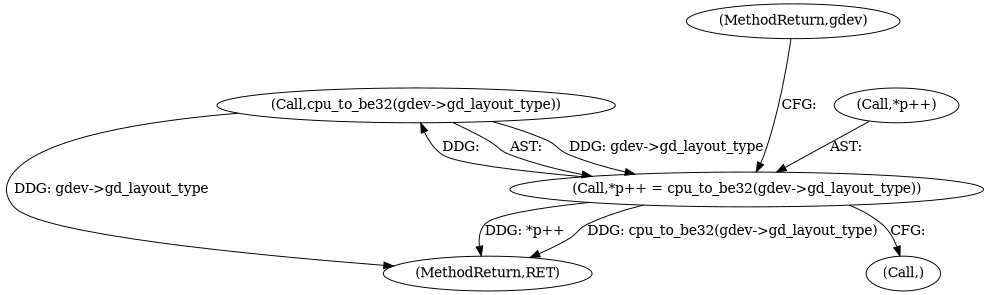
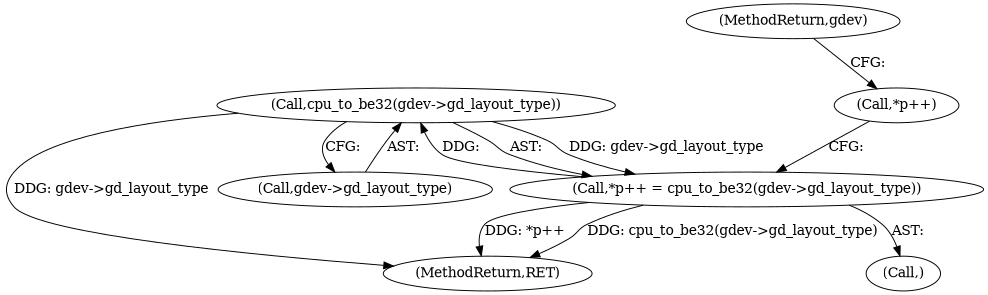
edge "(MethodReturn,gdev)" -> "(Call,*p++ = cpu_to_be32(gdev->gd_layout_type))": now "(MethodReturn,gdev)" -> "(Call,*p++)"
edge "(Call,*p++)" -> "(Call,*p++ = cpu_to_be32(gdev->gd_layout_type))": label "AST: " -> "CFG: "
node "(Call,gdev->gd_layout_type)": added
edge "(Call,*p++ = cpu_to_be32(gdev->gd_layout_type))" -> "(Call,)": label "CFG: " -> "AST: "
